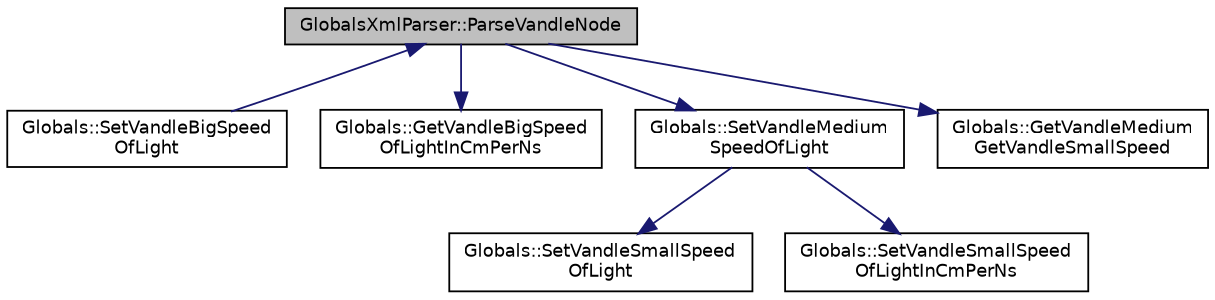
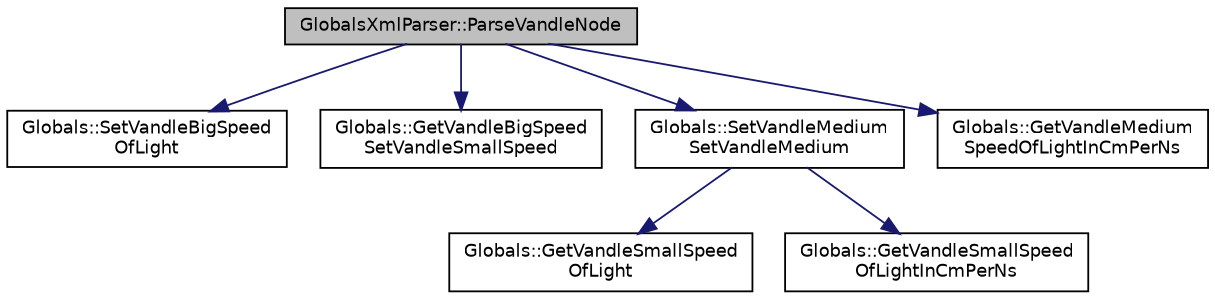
edge "Globals::SetVandleBigSpeed OfLight" -> "GlobalsXmlParser::ParseVandleNode": reversed
node "Globals::GetVandleBigSpeed OfLightInCmPerNs": label "Globals::GetVandleBigSpeed OfLightInCmPerNs" -> "Globals::GetVandleBigSpeed SetVandleSmallSpeed"
node "Globals::SetVandleMedium SpeedOfLight": label "Globals::SetVandleMedium SpeedOfLight" -> "Globals::SetVandleMedium SetVandleMedium"
node "Globals::GetVandleMedium GetVandleSmallSpeed": label "Globals::GetVandleMedium GetVandleSmallSpeed" -> "Globals::GetVandleMedium SpeedOfLightInCmPerNs"
node "Globals::SetVandleSmallSpeed OfLight": label "Globals::SetVandleSmallSpeed OfLight" -> "Globals::GetVandleSmallSpeed OfLight"
node "Globals::SetVandleSmallSpeed OfLightInCmPerNs": label "Globals::SetVandleSmallSpeed OfLightInCmPerNs" -> "Globals::GetVandleSmallSpeed OfLightInCmPerNs"
